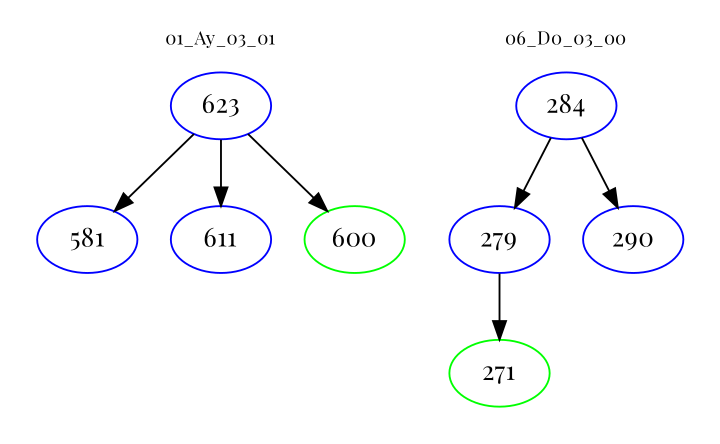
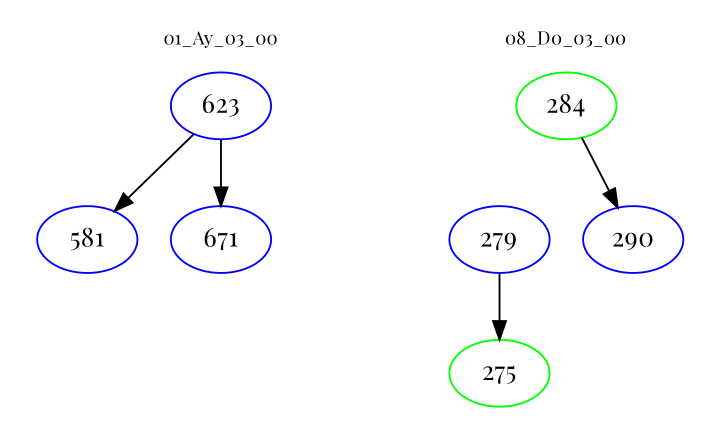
cluster "01_Ay_03_01": label "01_Ay_03_01" -> "01_Ay_03_00"
cluster "06_D0_03_00": label "06_D0_03_00" -> "08_D0_03_00"
node "284": color blue -> green
edge "284" -> "279": removed
node "611": label "611" -> "671"
node "600": removed
node "271": label "271" -> "275"
